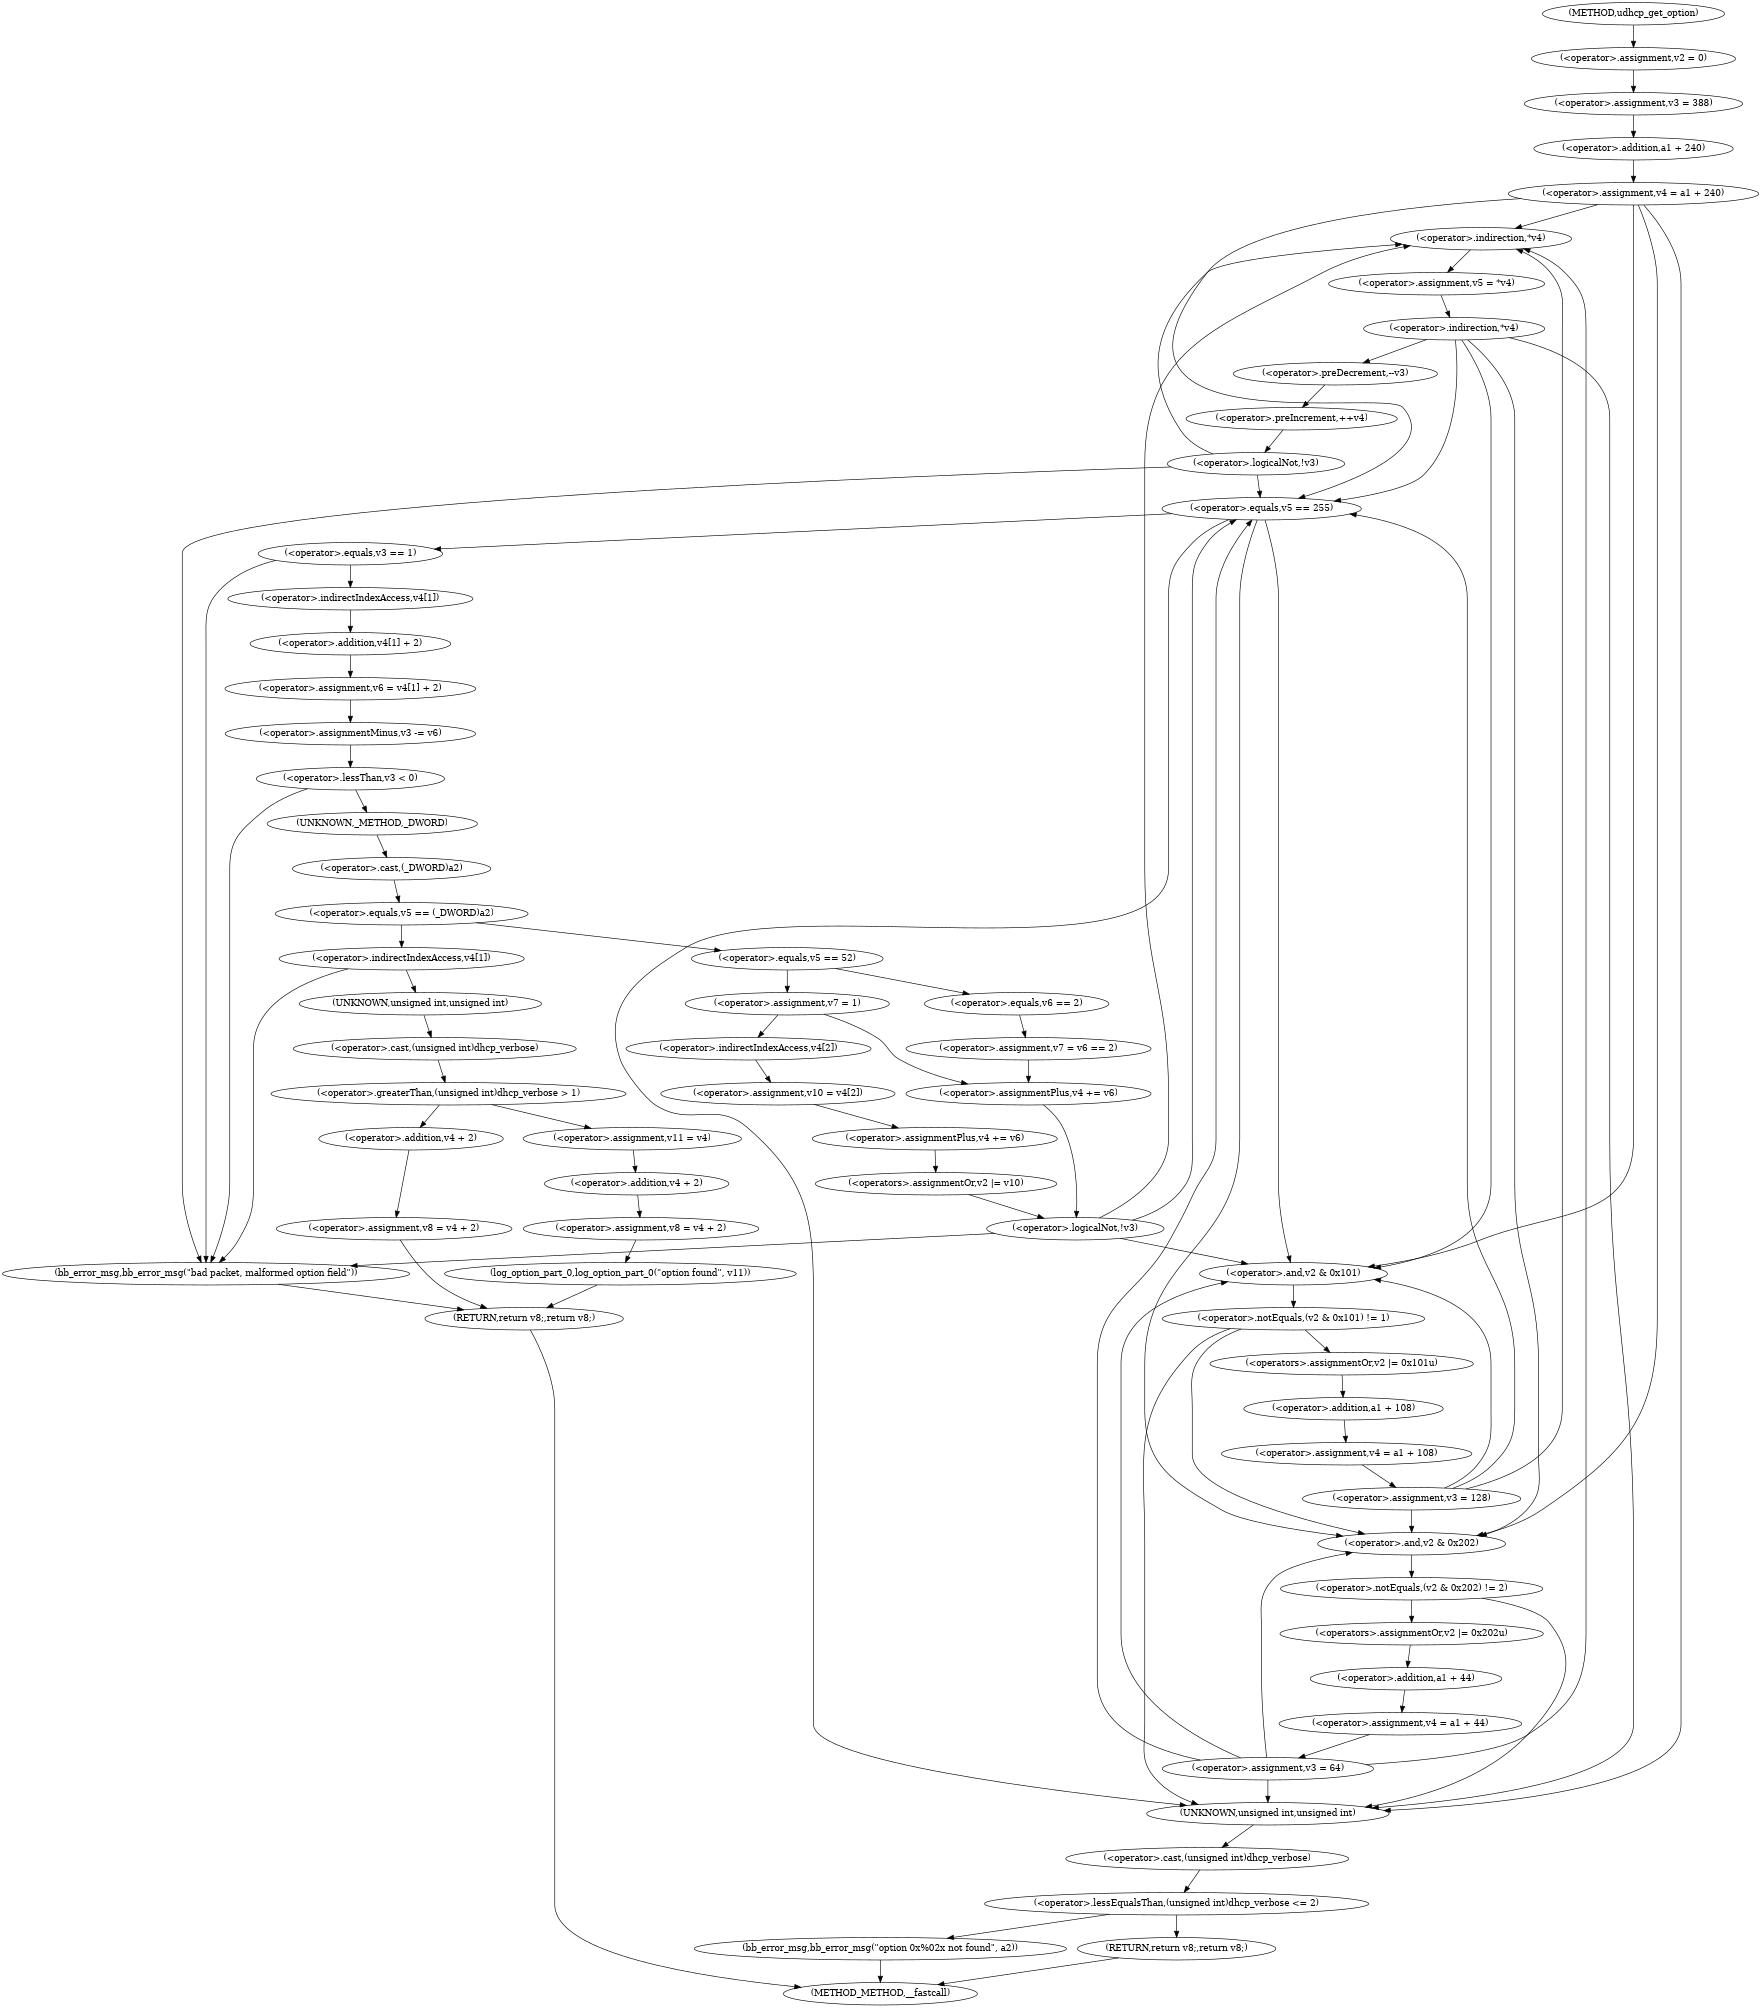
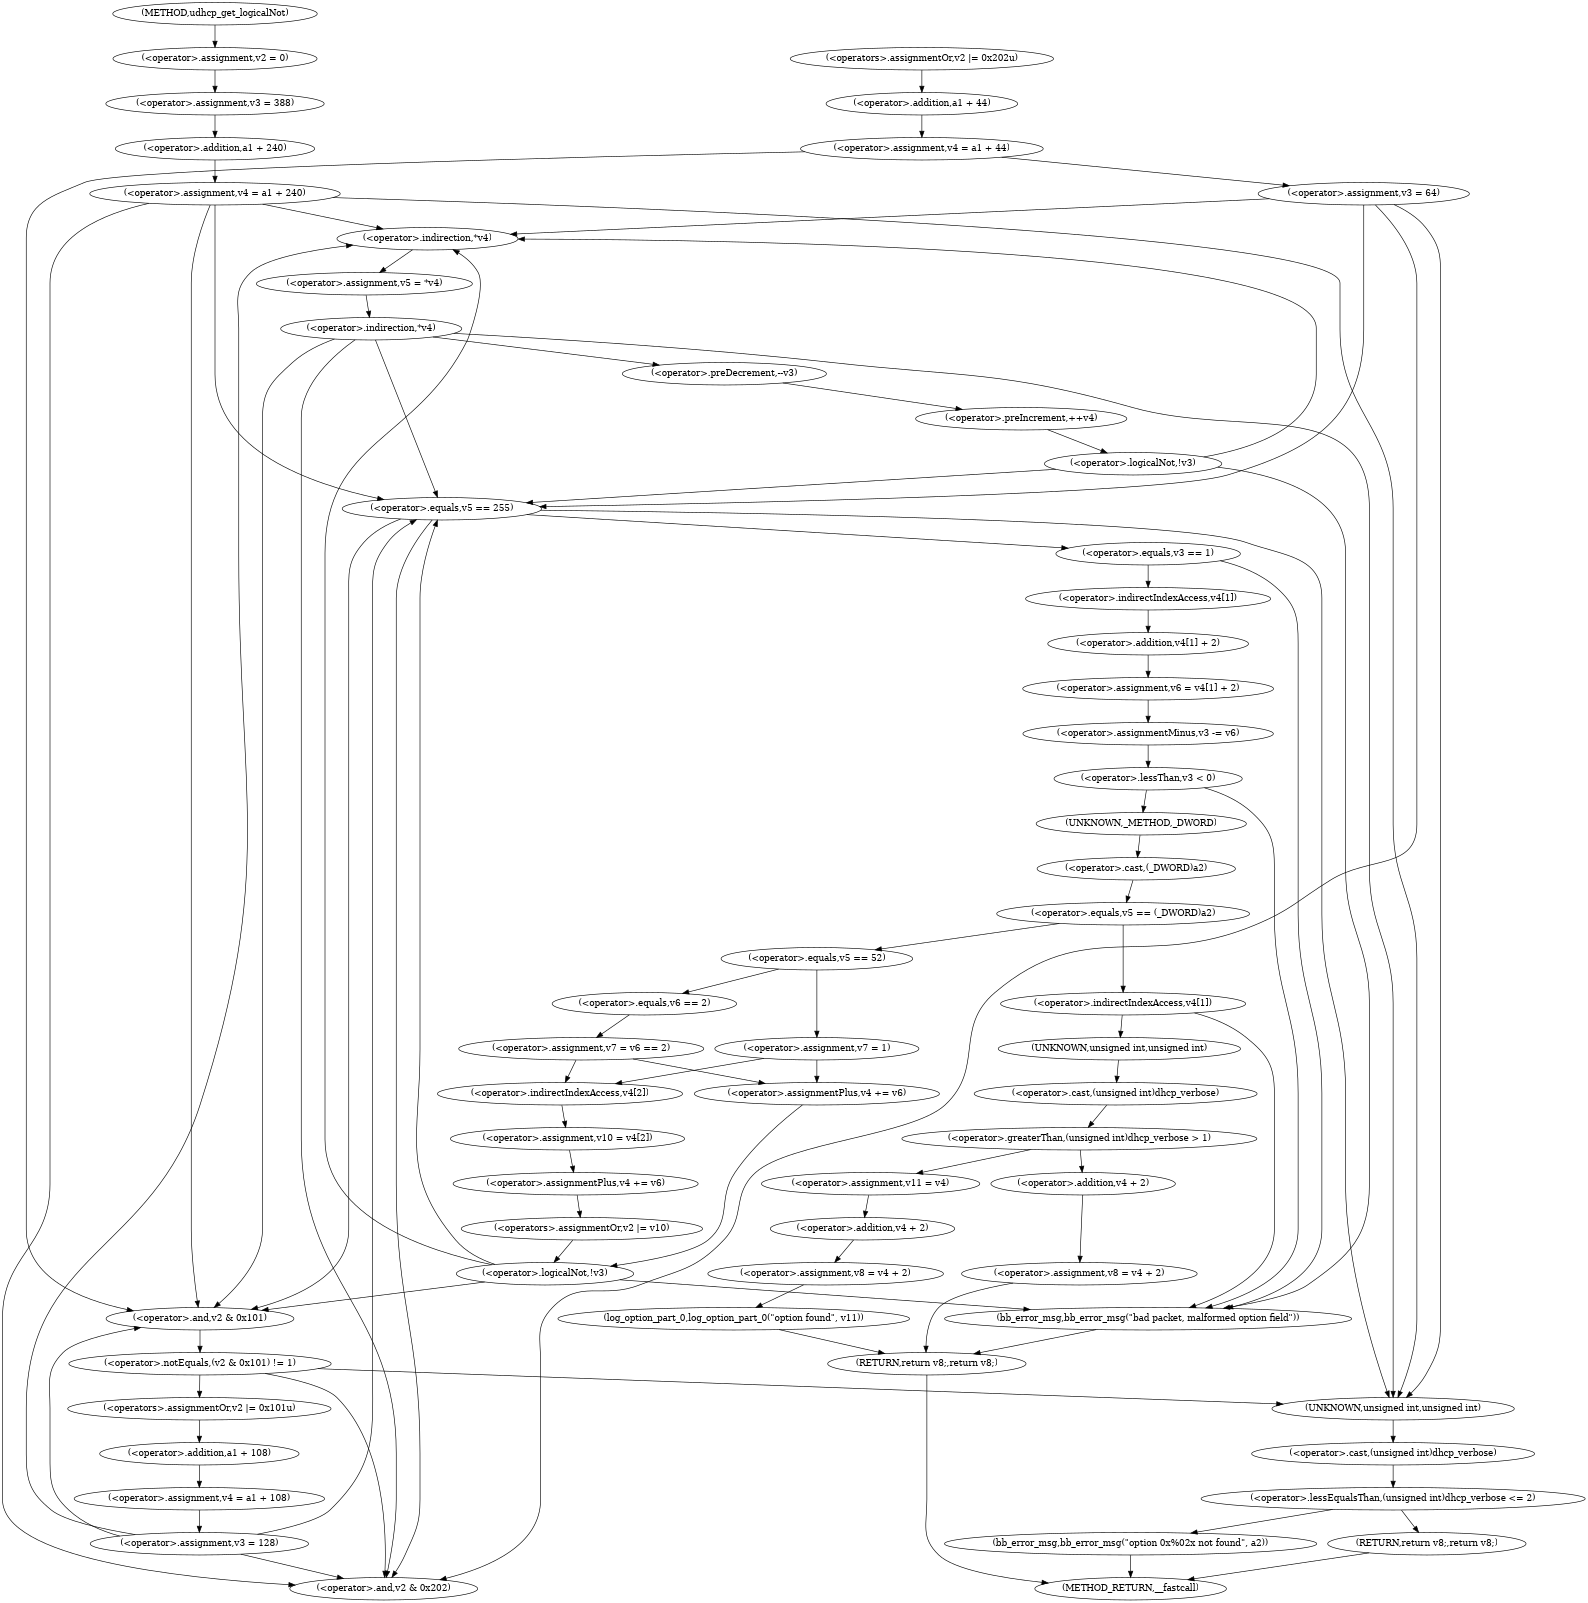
node "(METHOD,udhcp_get_option)": label "(METHOD,udhcp_get_option)" -> "(METHOD,udhcp_get_logicalNot)"
edge "(<operator>.assignment,v7 = v6 == 2)" -> "(<operator>.indirectIndexAccess,v4[2])": added
edge "(<operator>.assignment,v3 = 64)" -> "(<operator>.and,v2 & 0x101)": now "(<operator>.assignment,v4 = a1 + 44)" -> "(<operator>.and,v2 & 0x101)"
node "(<operator>.notEquals,(v2 & 0x202) != 2)": removed
node "(METHOD_METHOD,__fastcall)": label "(METHOD_METHOD,__fastcall)" -> "(METHOD_RETURN,__fastcall)"
